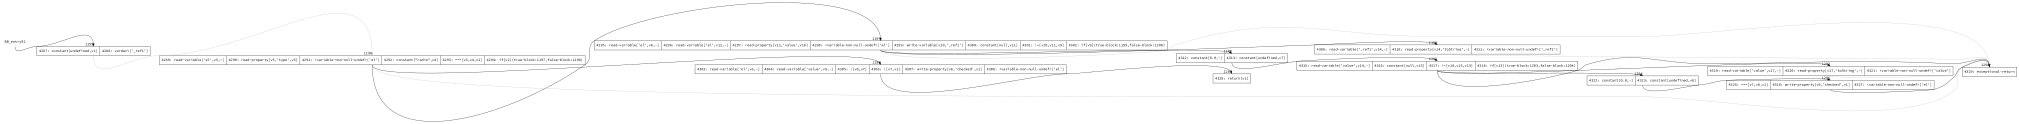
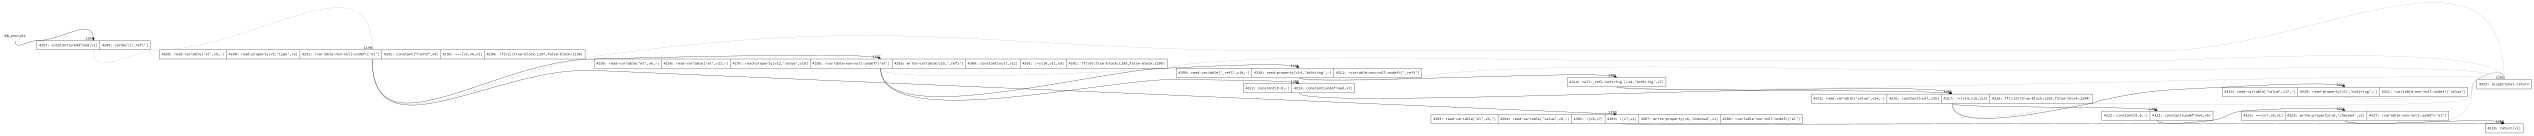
edge "4315: read-variable['value',v14,-]" -> "4329: exceptional-return": color black -> gray
node "4314: call-_ref1.toString [v14,'toString',v7]": added
edge "4325: ===[v7,v8,v1]" -> "4329: exceptional-return": color black -> gray
edge "4325: ===[v7,v8,v1]" -> "4328: return[v1]": added
